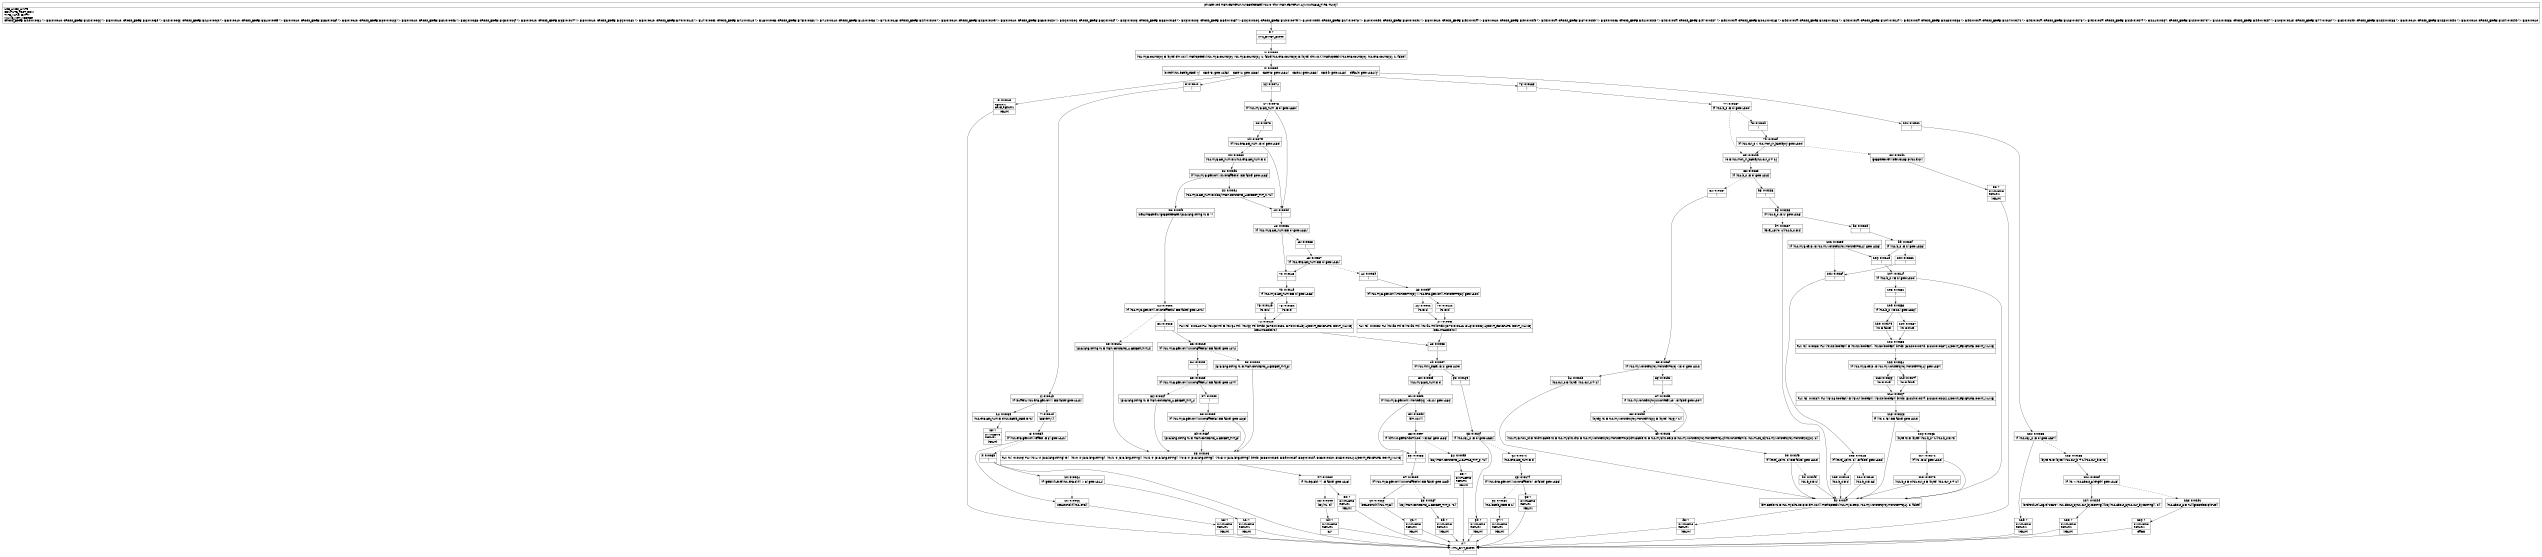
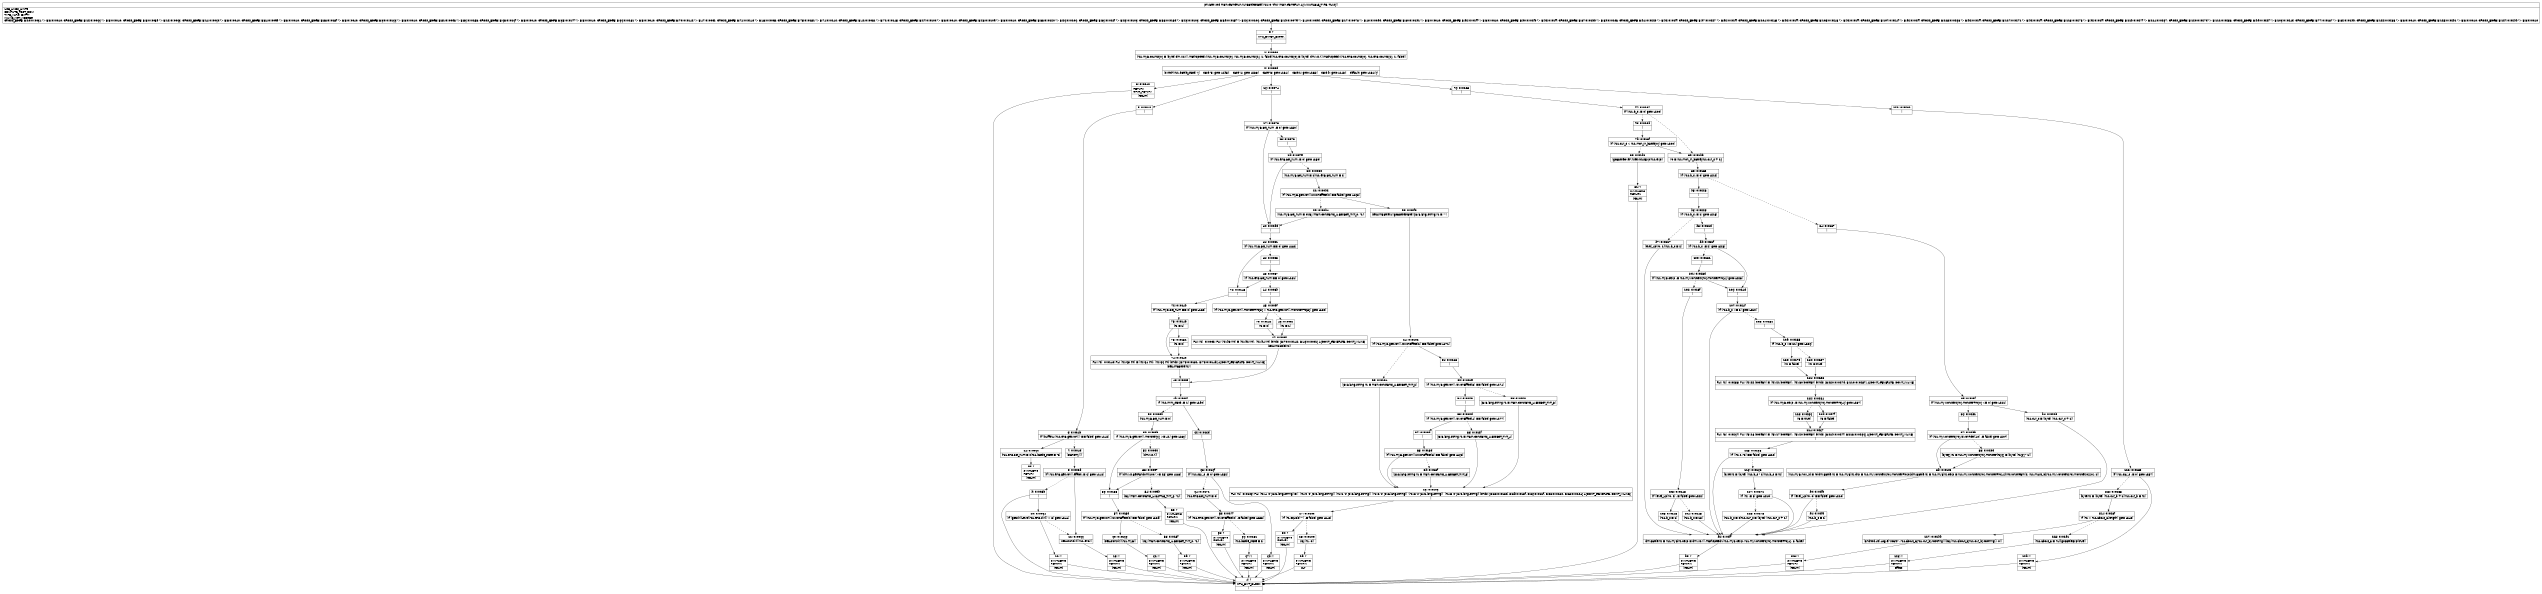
edge "100: 0x0231" -> "102: 0x023f": now "100: 0x0231" -> "101: 0x023d"
edge "72: 0x0149" -> "75: 0x0151": now "73: 0x014b" -> "75: 0x0151"
